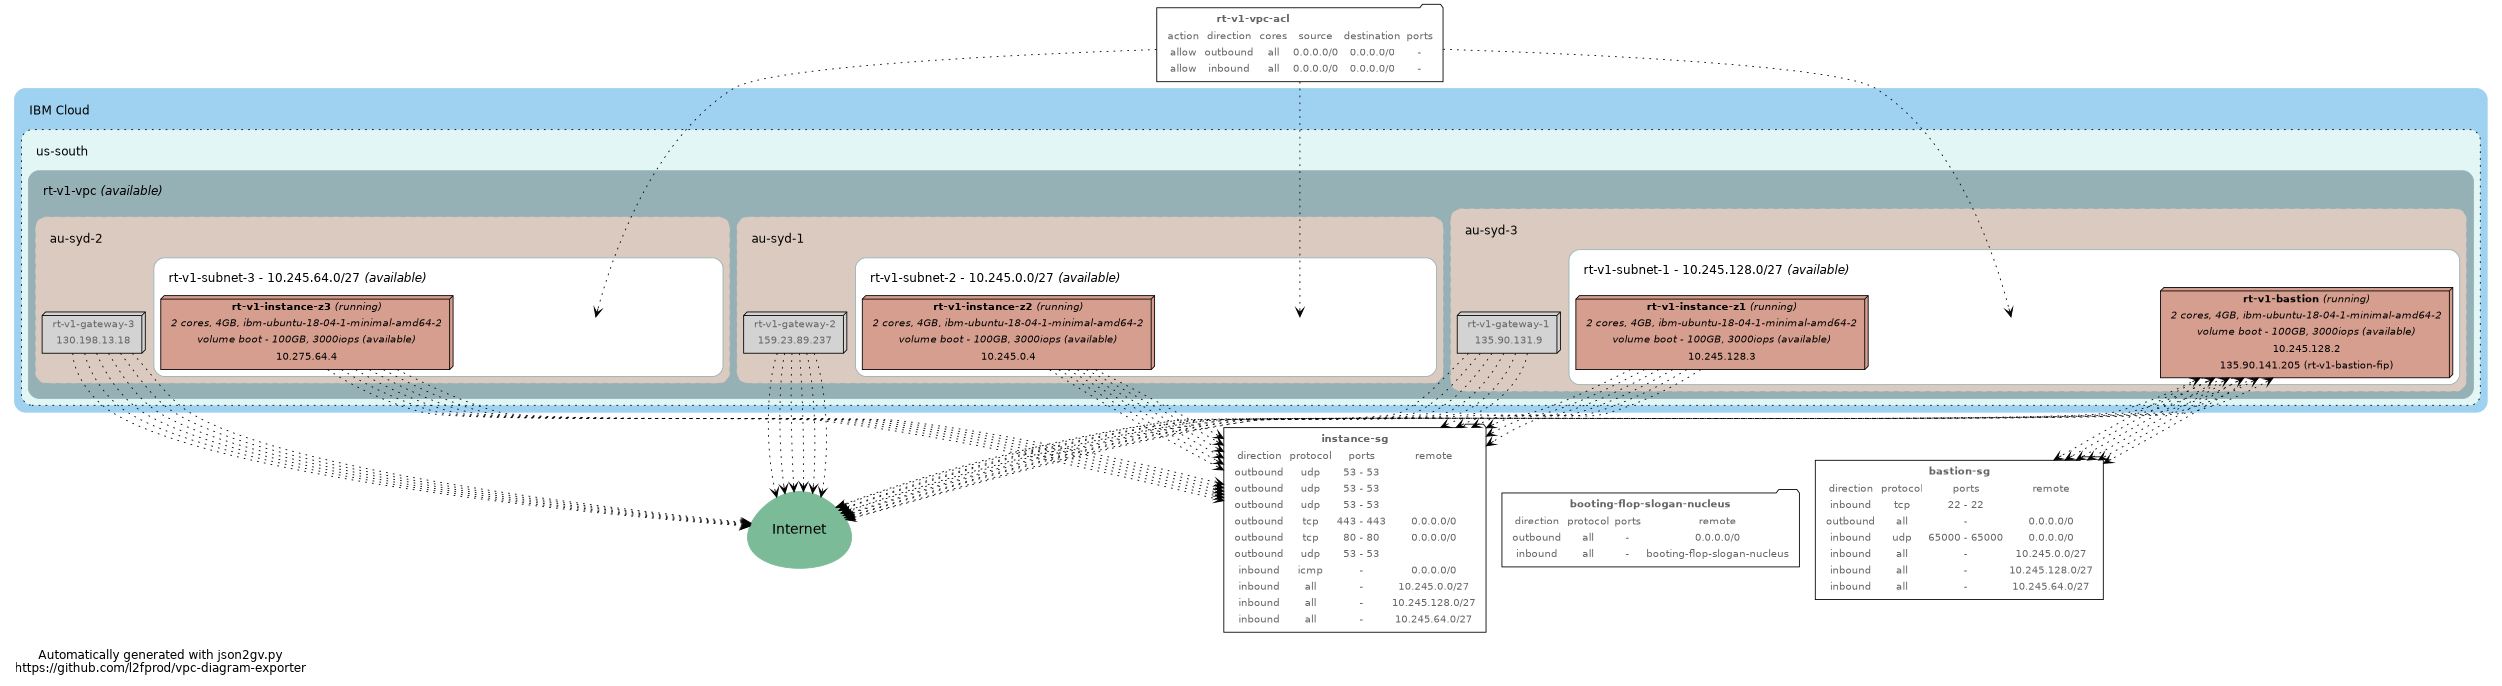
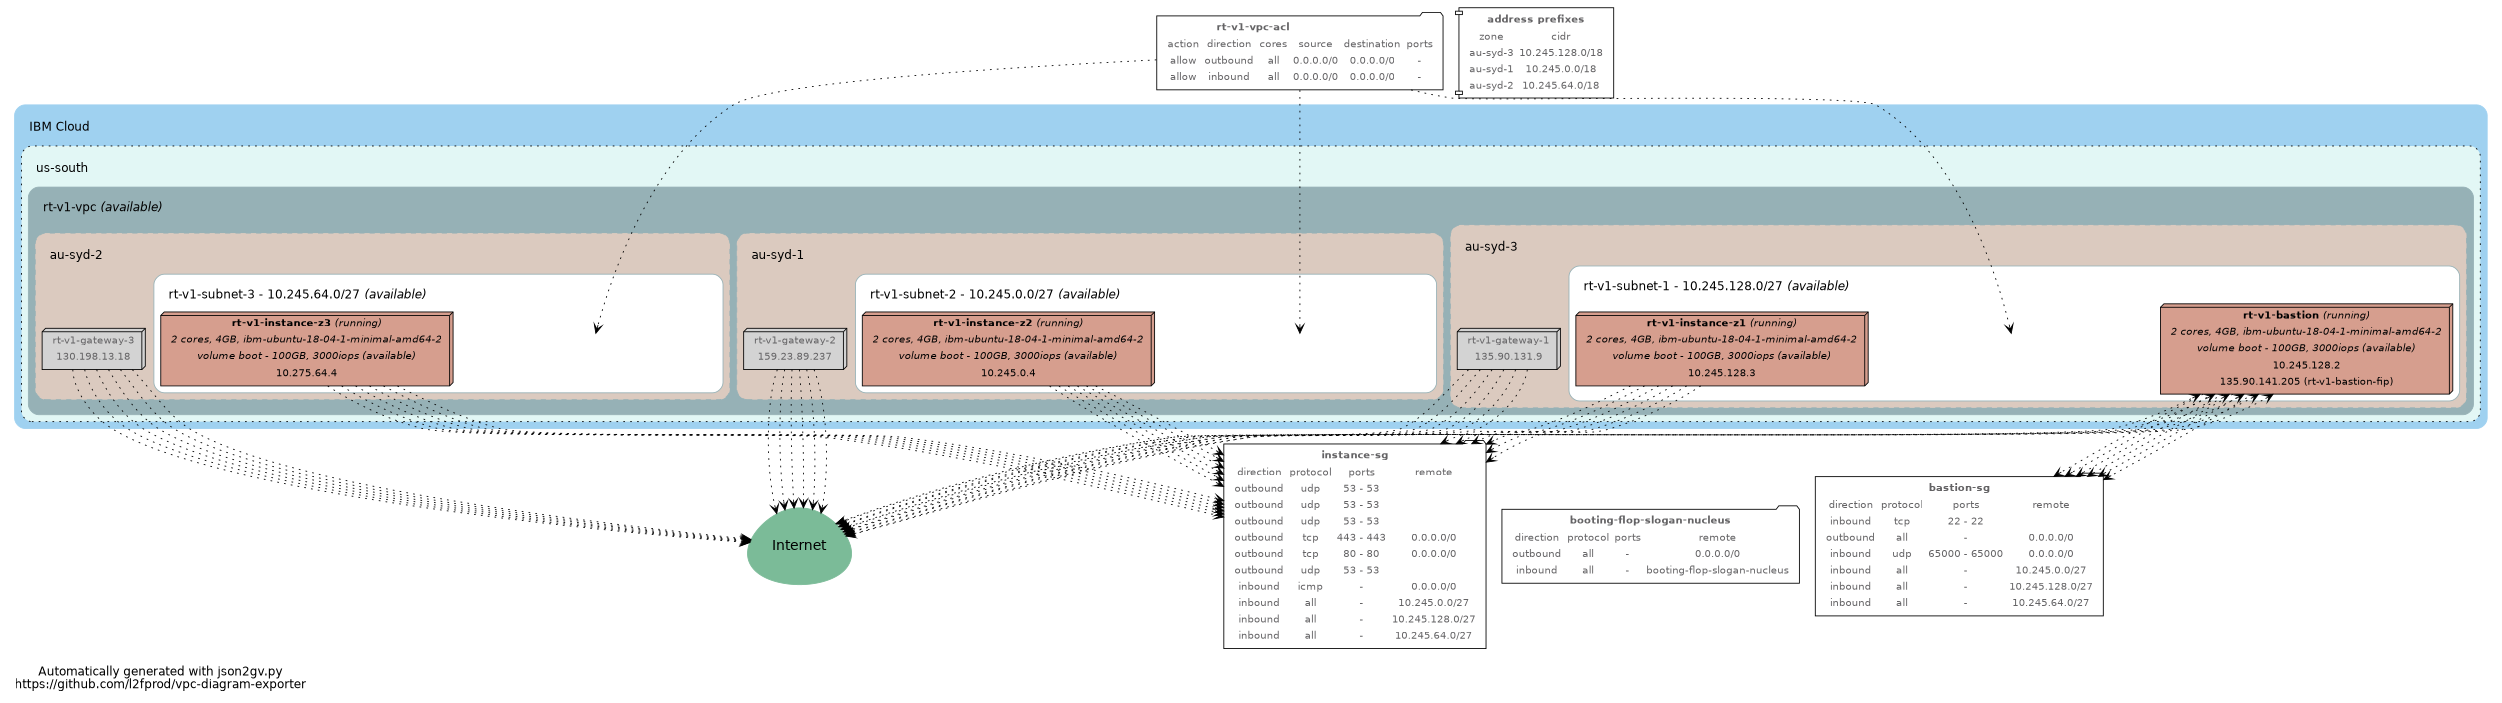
node "address prefixes": added
